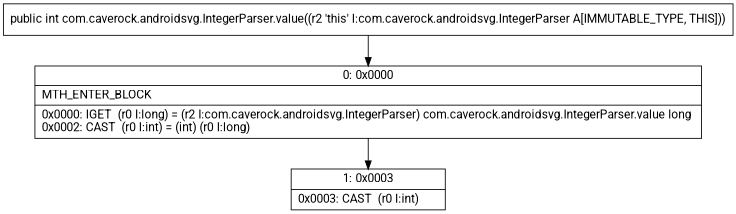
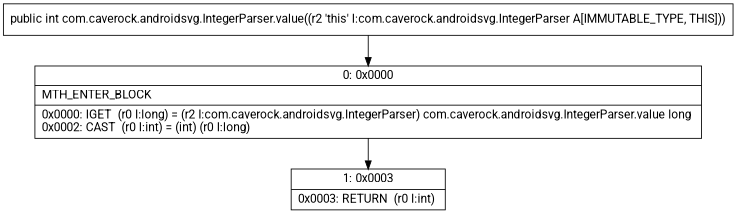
node "1: 0x0003": text "0x0003: CAST  (r0 I:int)" -> "0x0003: RETURN  (r0 I:int)"
